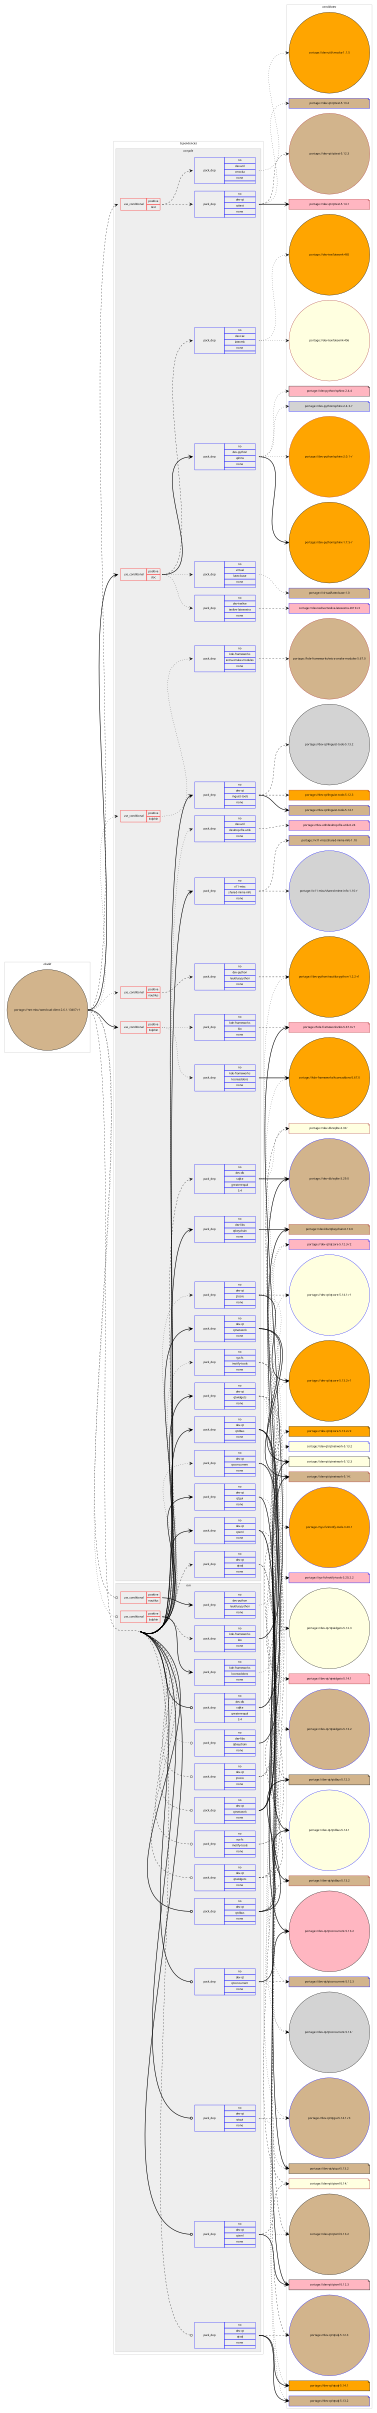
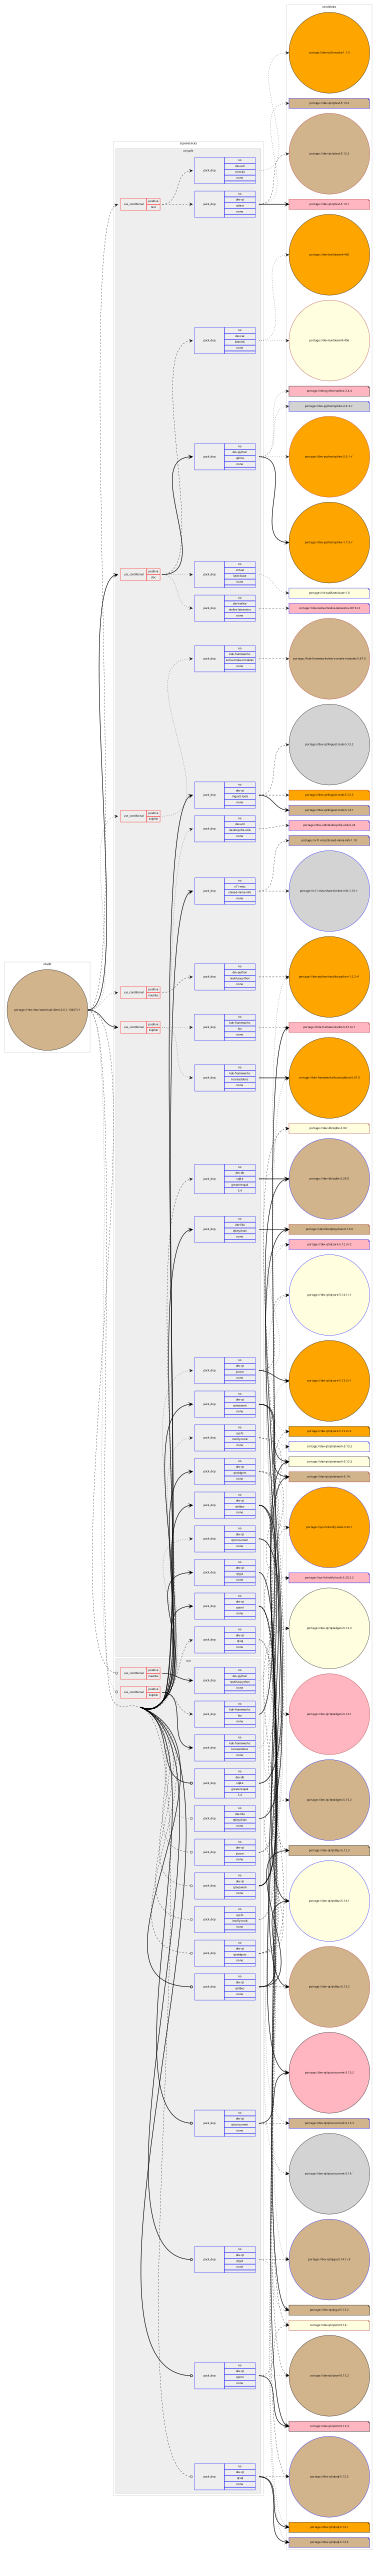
node "portage://virtual/latex-base-1.0": fillcolor tan -> lightyellow
node "portage://dev-qt/qtwidgets-5.14.1": shape note -> circle
node "portage://dev-qt/qtdbus-5.13.2": shape note -> circle
